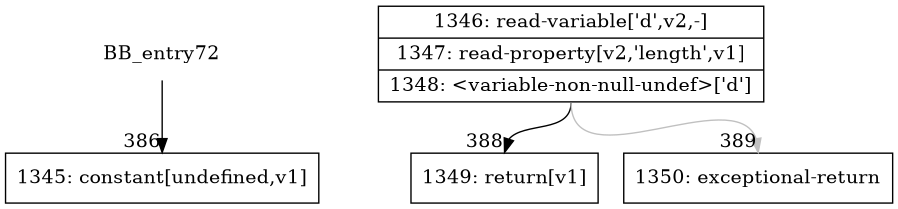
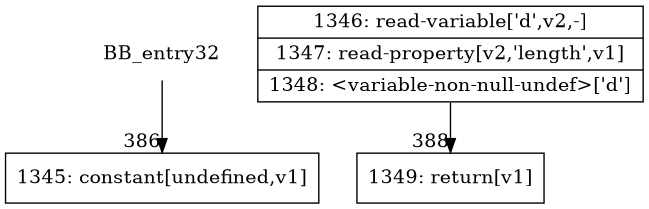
node "BB_entry72": label "BB_entry72" -> "BB_entry32"
node "1350: exceptional-return": removed
